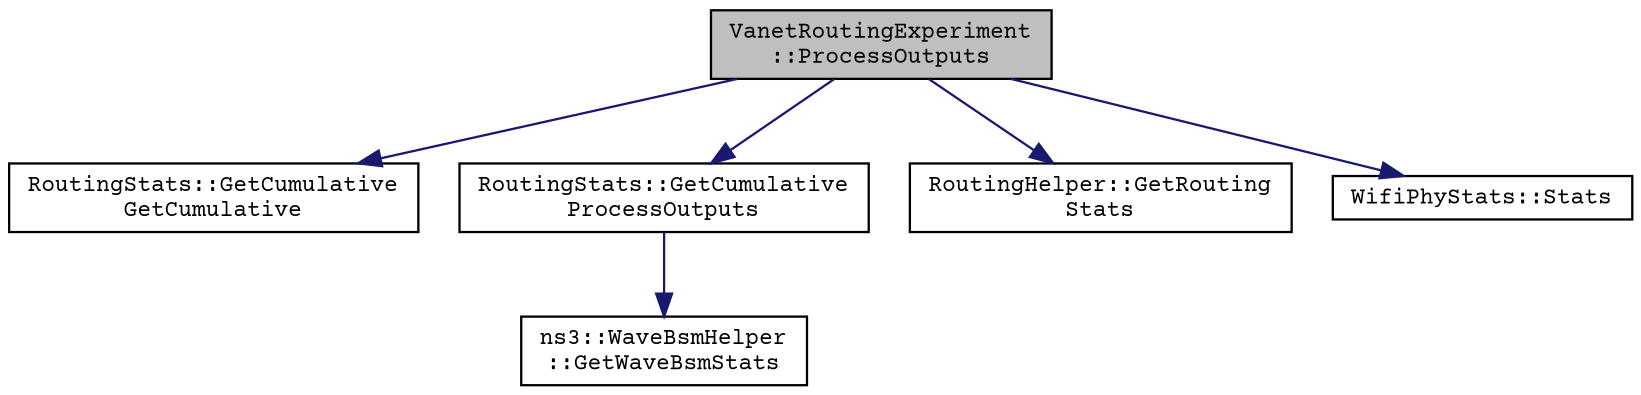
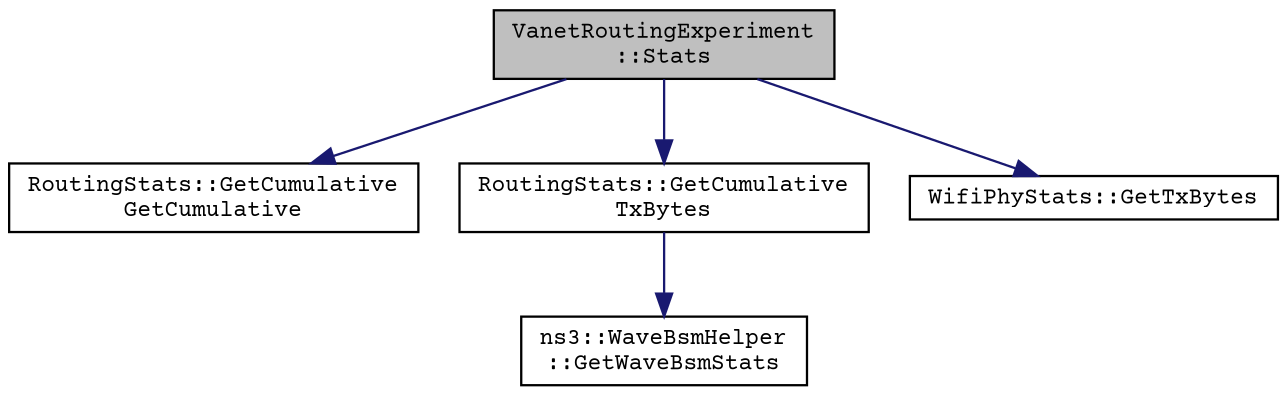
node "VanetRoutingExperiment ::ProcessOutputs": label "VanetRoutingExperiment ::ProcessOutputs" -> "VanetRoutingExperiment ::Stats"
node "RoutingStats::GetCumulative ProcessOutputs": label "RoutingStats::GetCumulative ProcessOutputs" -> "RoutingStats::GetCumulative TxBytes"
node "RoutingHelper::GetRouting Stats": removed
node "WifiPhyStats::Stats": label "WifiPhyStats::Stats" -> "WifiPhyStats::GetTxBytes"
